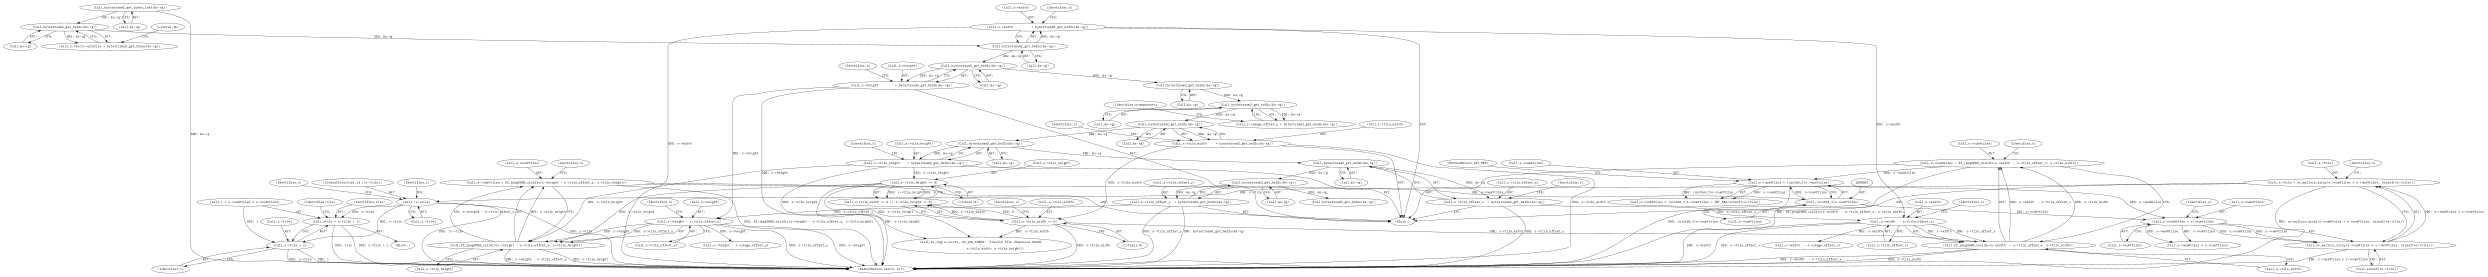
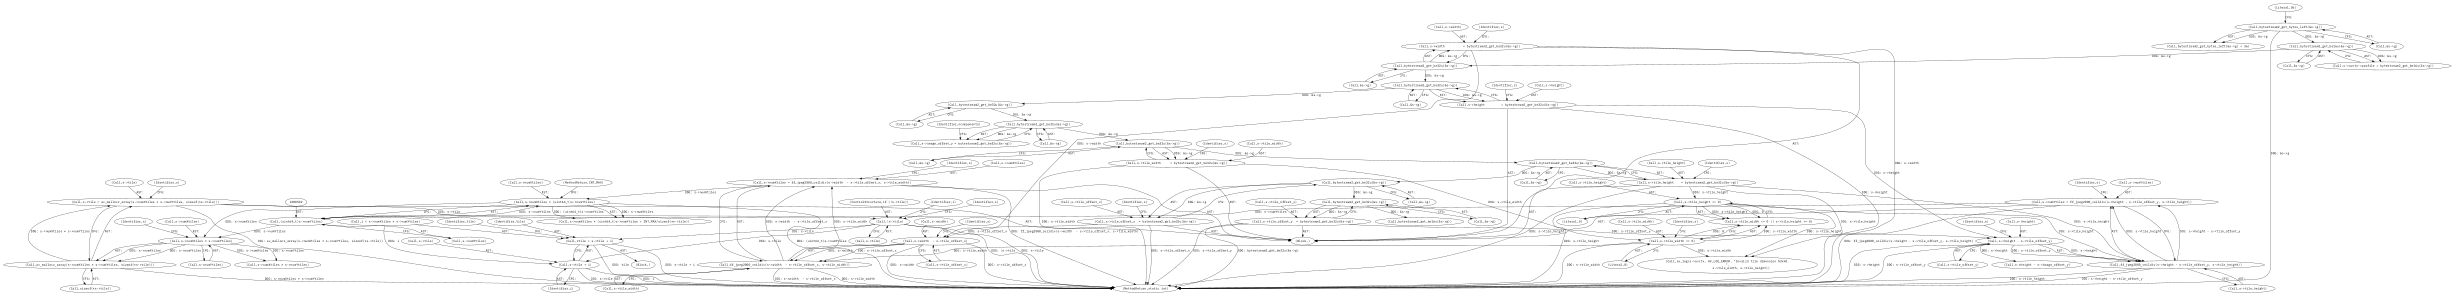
edge "(Literal,36)" -> "(Call,s->avctx->profile = bytestream2_get_be16u(&s->g))": now "(Literal,36)" -> "(Call,bytestream2_get_bytes_left(&s->g))"
node "(Call,bytestream2_get_bytes_left(&s->g) < 36)": added
node "(Call,s->width  - s->image_offset_x)": removed
edge "(Call,s->tile_height    = bytestream2_get_be32u(&s->g))" -> "(MethodReturn,static int)": added, label "DDG: s->tile_height"
